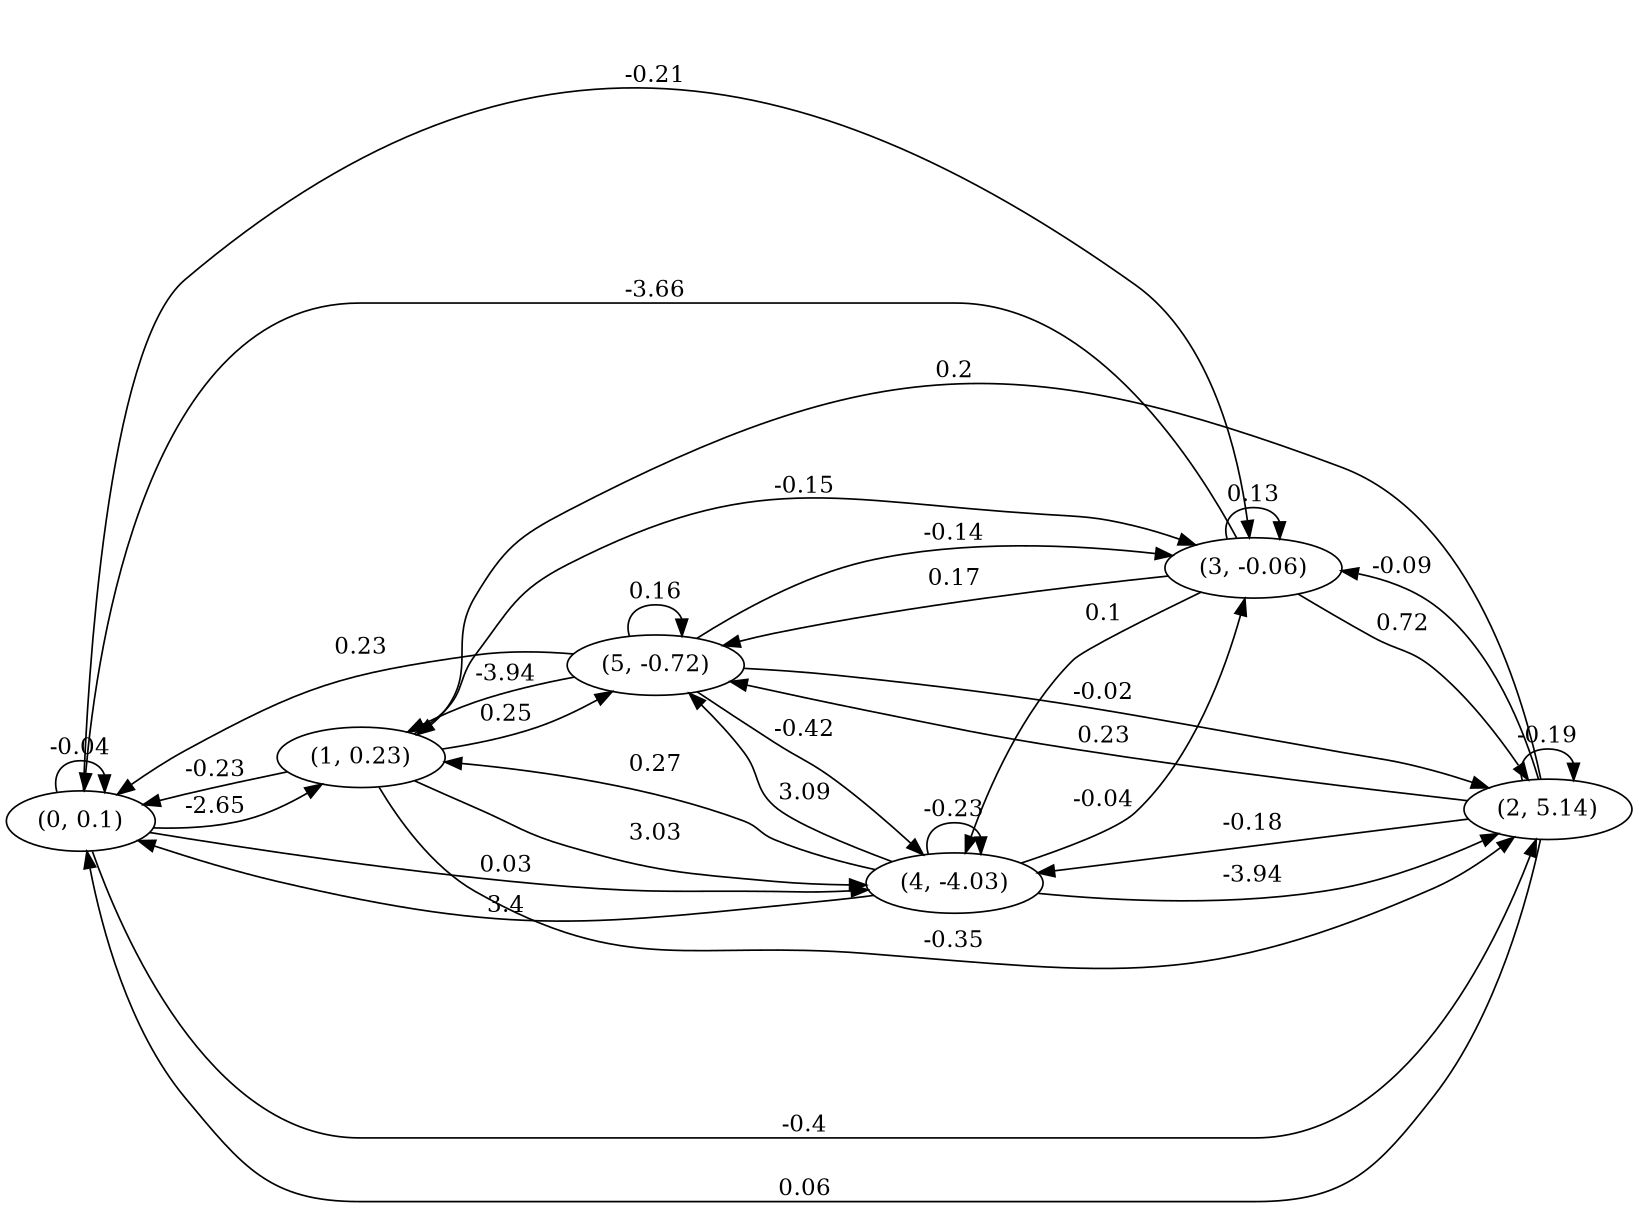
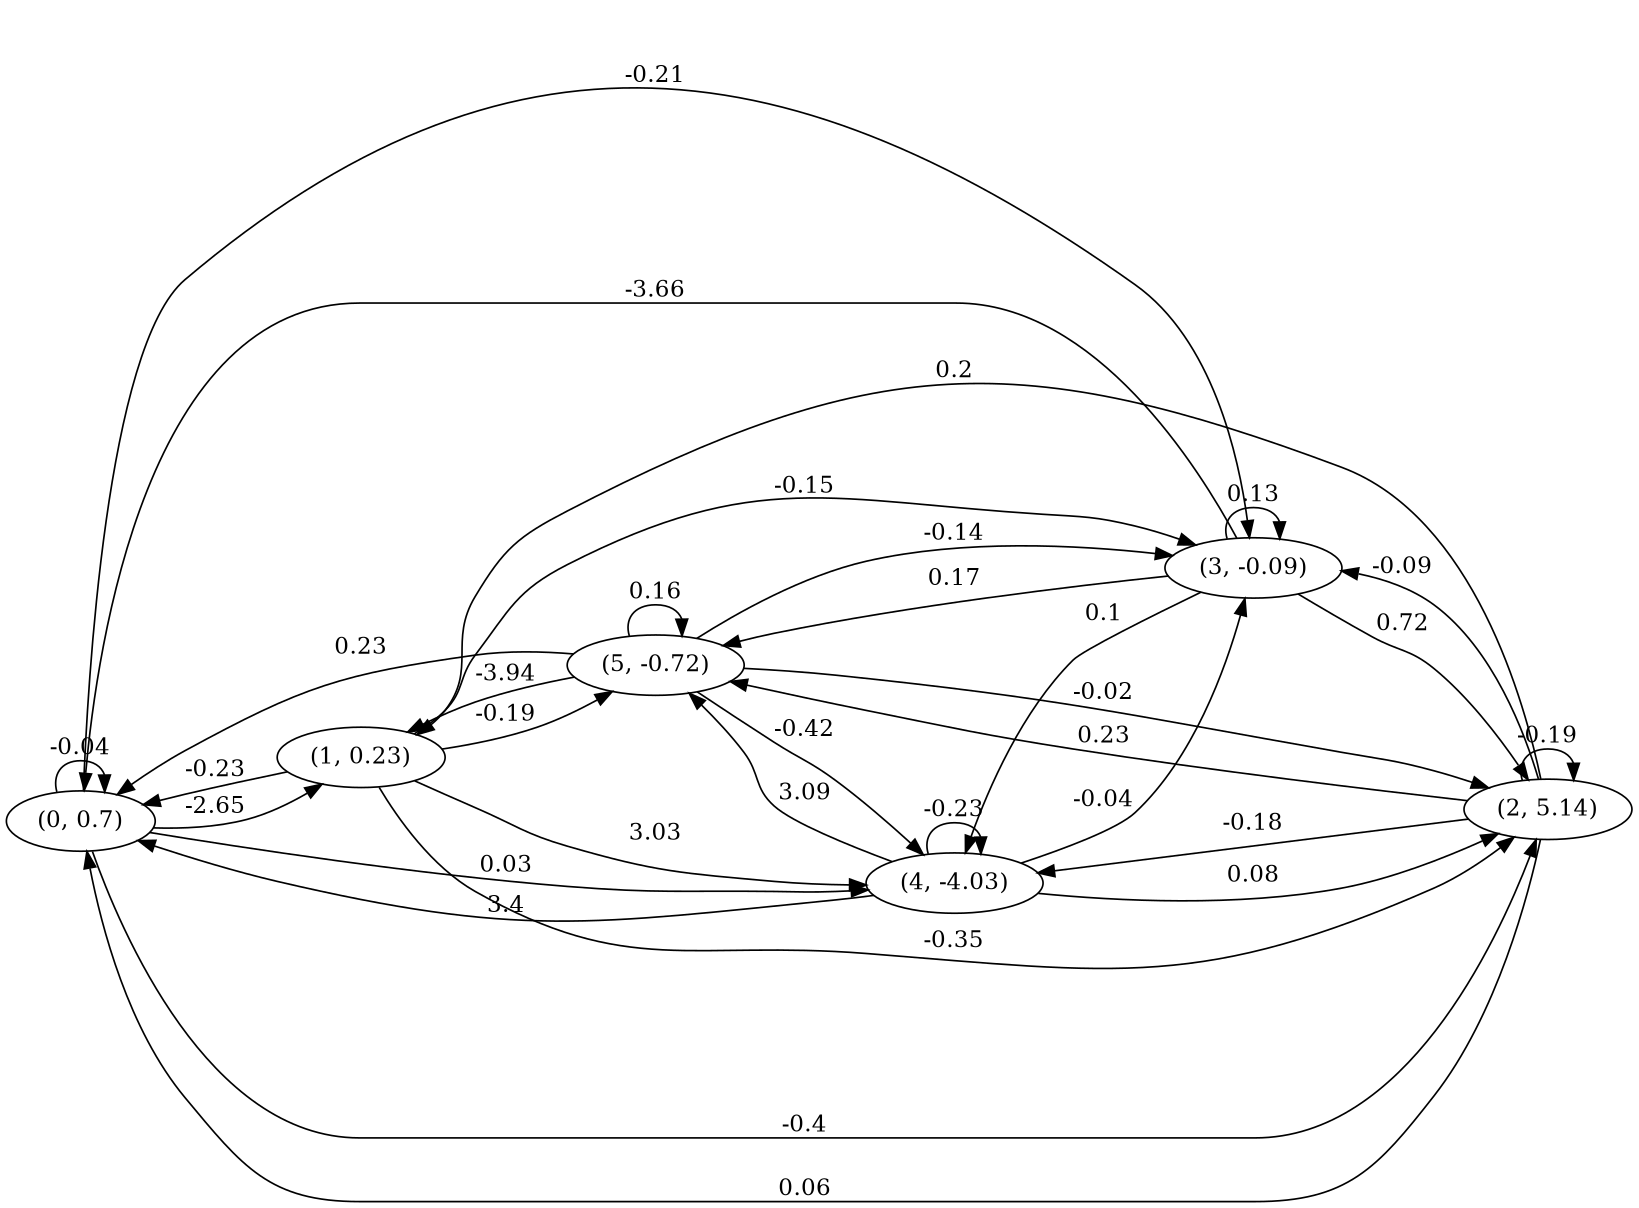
node "(3, -0.06)": label "(3, -0.06)" -> "(3, -0.09)"
edge "(1, 0.23)" -> "(5, -0.72)": label "0.25" -> "-0.19"
edge "(4, -4.03)" -> "(1, 0.23)": removed, label "0.27"
node "(0, 0.1)": label "(0, 0.1)" -> "(0, 0.7)"
edge "(4, -4.03)" -> "(2, 5.14)": label "-3.94" -> "0.08"
